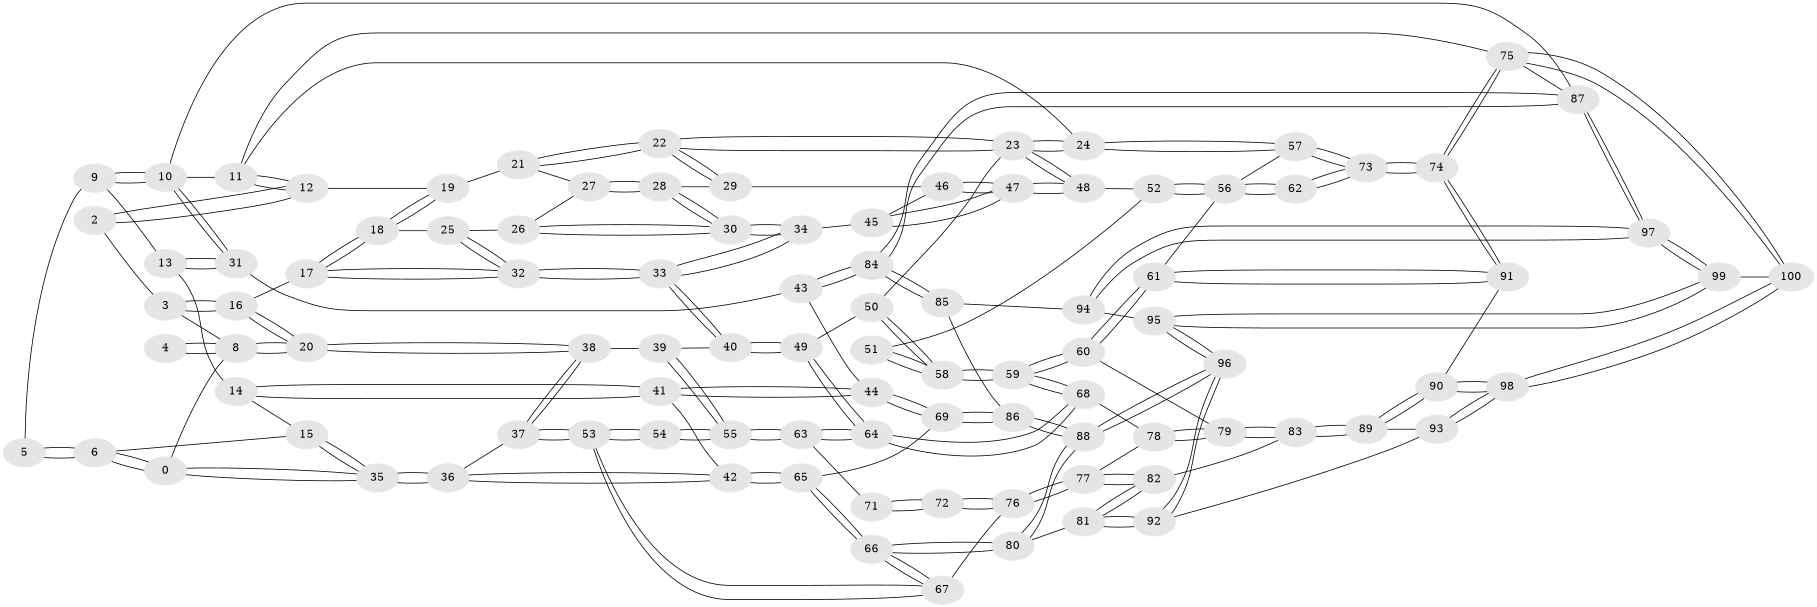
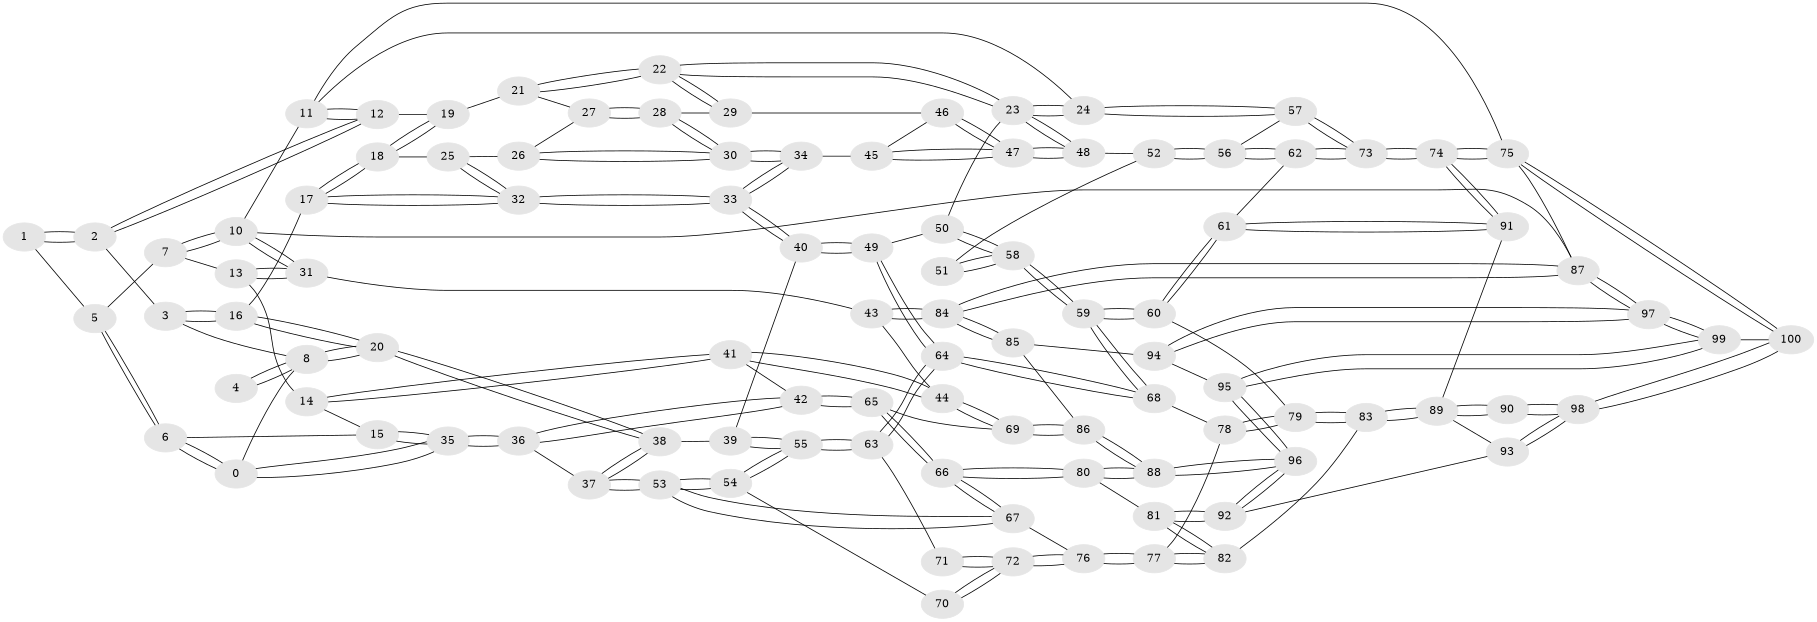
node "9": label "9" -> "7"
edge "56" -- "61": now "62" -- "61"
node "1": added
edge "91" -- "90": now "91" -- "89"
node "70": added
